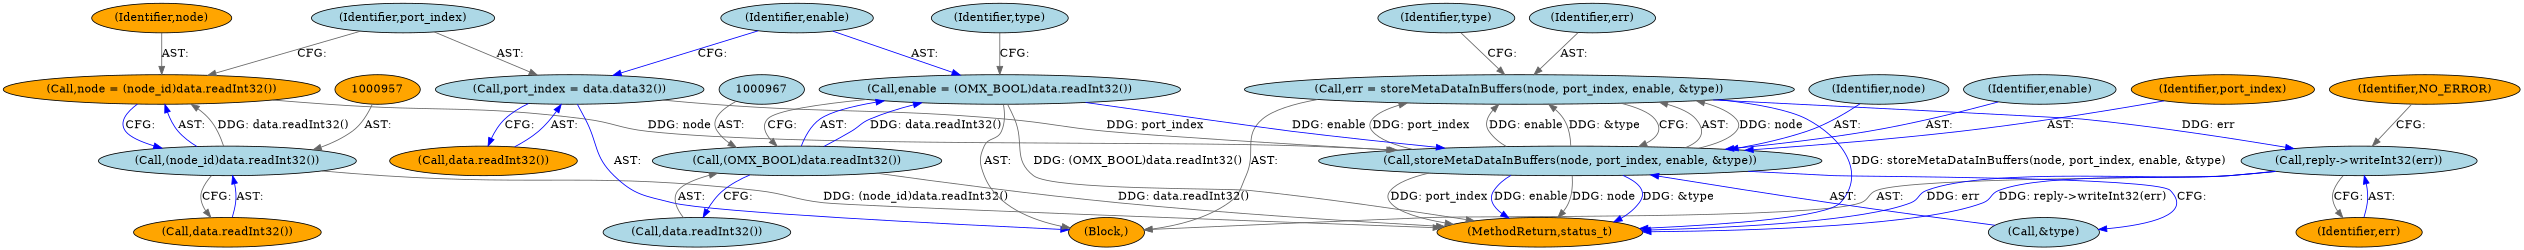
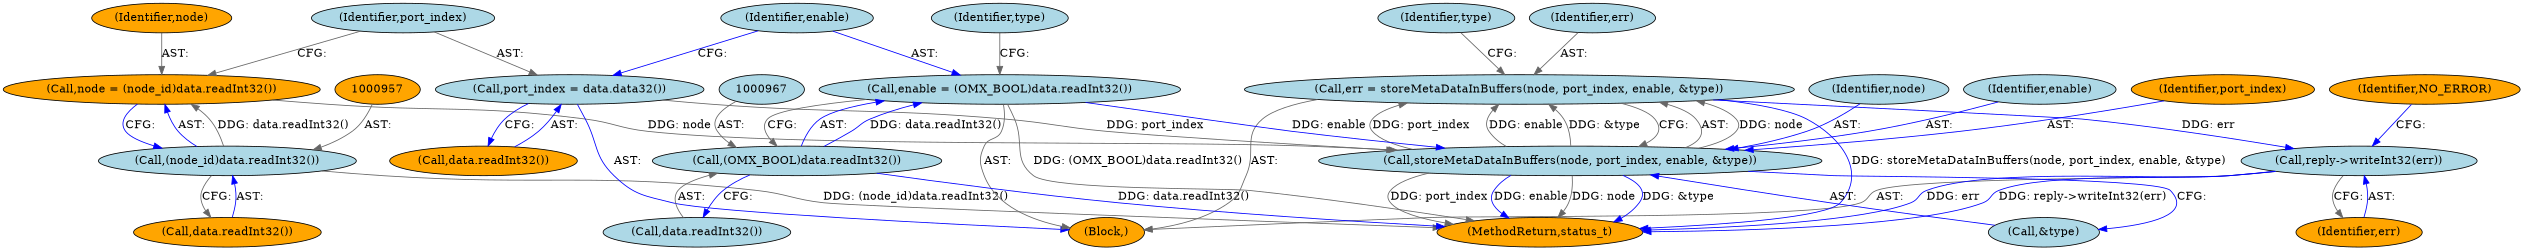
edge "(Identifier,NO_ERROR)" -> "(Call,reply->writeInt32(err))": color gray40 -> blue
edge "(Call,(OMX_BOOL)data.readInt32())" -> "(MethodReturn,status_t)": color gray40 -> blue
